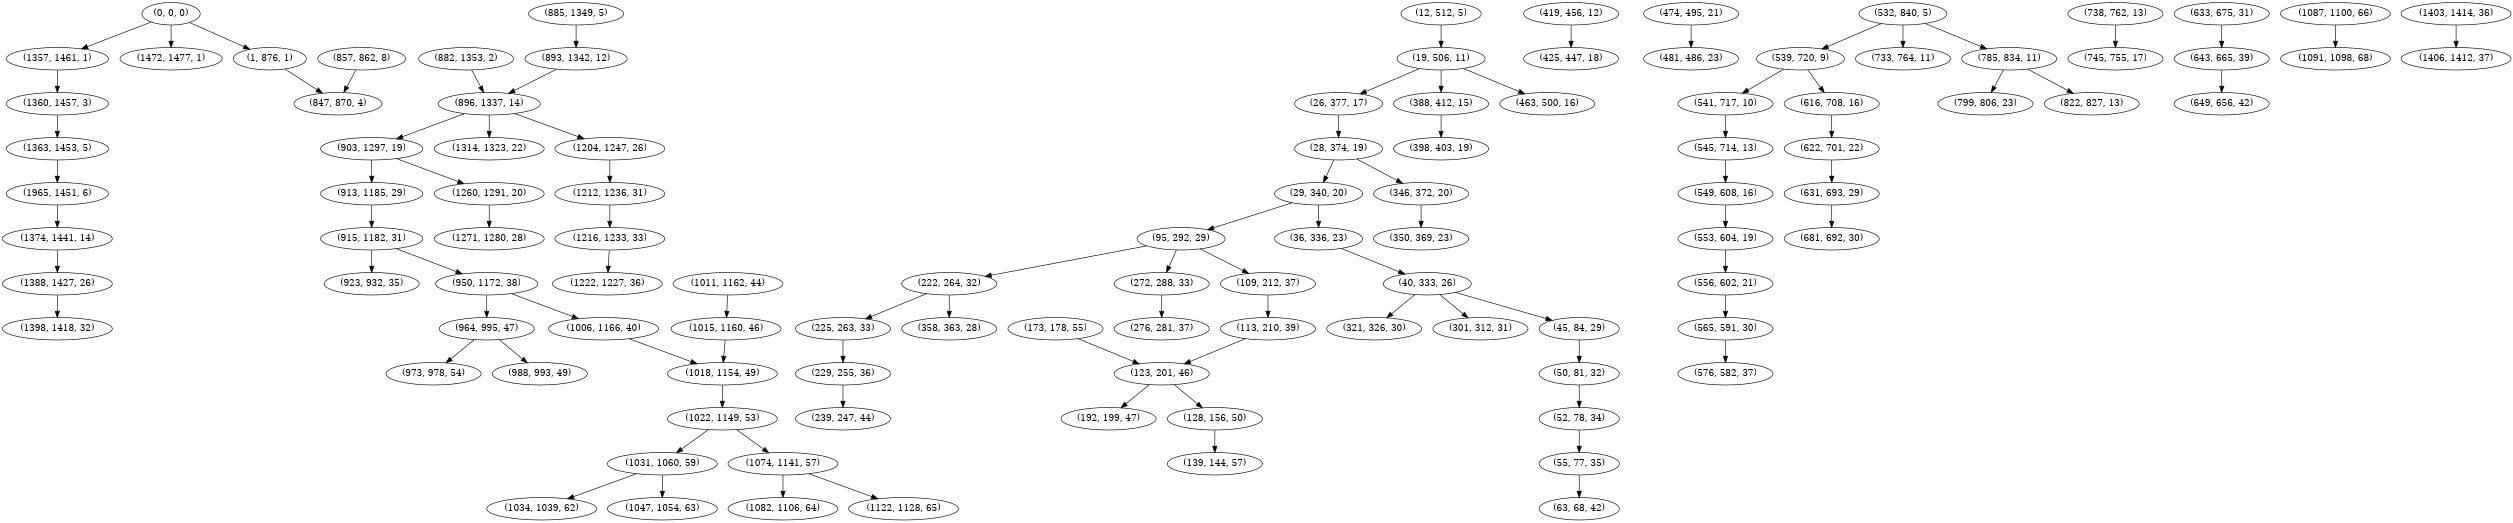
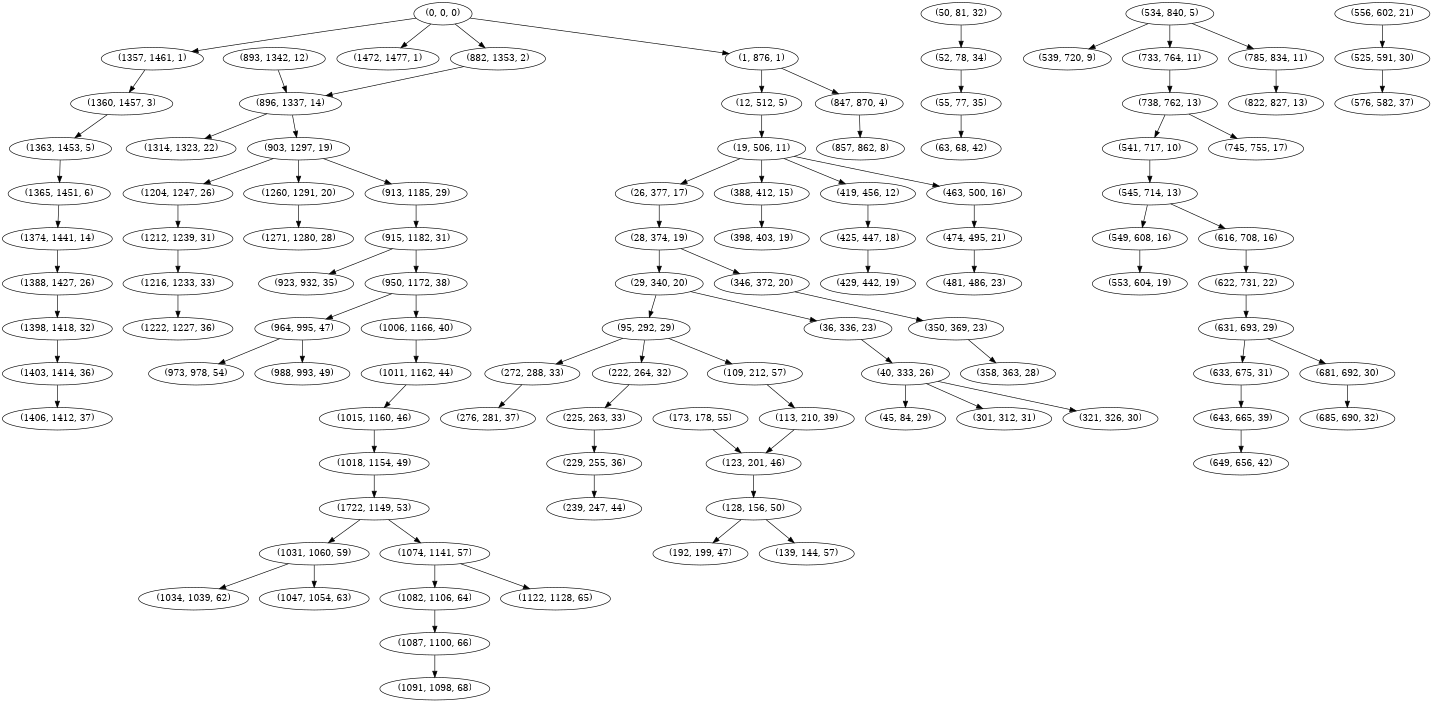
node "(885, 1349, 5)": removed
node "(532, 840, 5)": label "(532, 840, 5)" -> "(534, 840, 5)"
edge "(0, 0, 0)" -> "(882, 1353, 2)": added
edge "(857, 862, 8)" -> "(847, 870, 4)": reversed
edge "(1, 876, 1)" -> "(12, 512, 5)": added
edge "(733, 764, 11)" -> "(738, 762, 13)": added
edge "(539, 720, 9)" -> "(616, 708, 16)": now "(545, 714, 13)" -> "(616, 708, 16)"
edge "(539, 720, 9)" -> "(541, 717, 10)": now "(738, 762, 13)" -> "(541, 717, 10)"
node "(799, 806, 23)": removed
edge "(896, 1337, 14)" -> "(1204, 1247, 26)": now "(903, 1297, 19)" -> "(1204, 1247, 26)"
node "(622, 701, 22)": label "(622, 701, 22)" -> "(622, 731, 22)"
edge "(19, 506, 11)" -> "(419, 456, 12)": added
node "(1965, 1451, 6)": label "(1965, 1451, 6)" -> "(1365, 1451, 6)"
node "(1212, 1236, 31)": label "(1212, 1236, 31)" -> "(1212, 1239, 31)"
edge "(463, 500, 16)" -> "(474, 495, 21)": added
edge "(553, 604, 19)" -> "(556, 602, 21)": removed
node "(429, 442, 19)": added
node "(109, 212, 37)": label "(109, 212, 37)" -> "(109, 212, 57)"
edge "(222, 264, 32)" -> "(358, 363, 28)": now "(350, 369, 23)" -> "(358, 363, 28)"
node "(565, 591, 30)": label "(565, 591, 30)" -> "(525, 591, 30)"
edge "(1398, 1418, 32)" -> "(1403, 1414, 36)": added
edge "(631, 693, 29)" -> "(633, 675, 31)": added
edge "(45, 84, 29)" -> "(50, 81, 32)": removed
edge "(1006, 1166, 40)" -> "(1018, 1154, 49)": now "(1006, 1166, 40)" -> "(1011, 1162, 44)"
edge "(123, 201, 46)" -> "(192, 199, 47)": now "(128, 156, 50)" -> "(192, 199, 47)"
node "(1022, 1149, 53)": label "(1022, 1149, 53)" -> "(1722, 1149, 53)"
node "(685, 690, 32)": added
edge "(1082, 1106, 64)" -> "(1087, 1100, 66)": added
